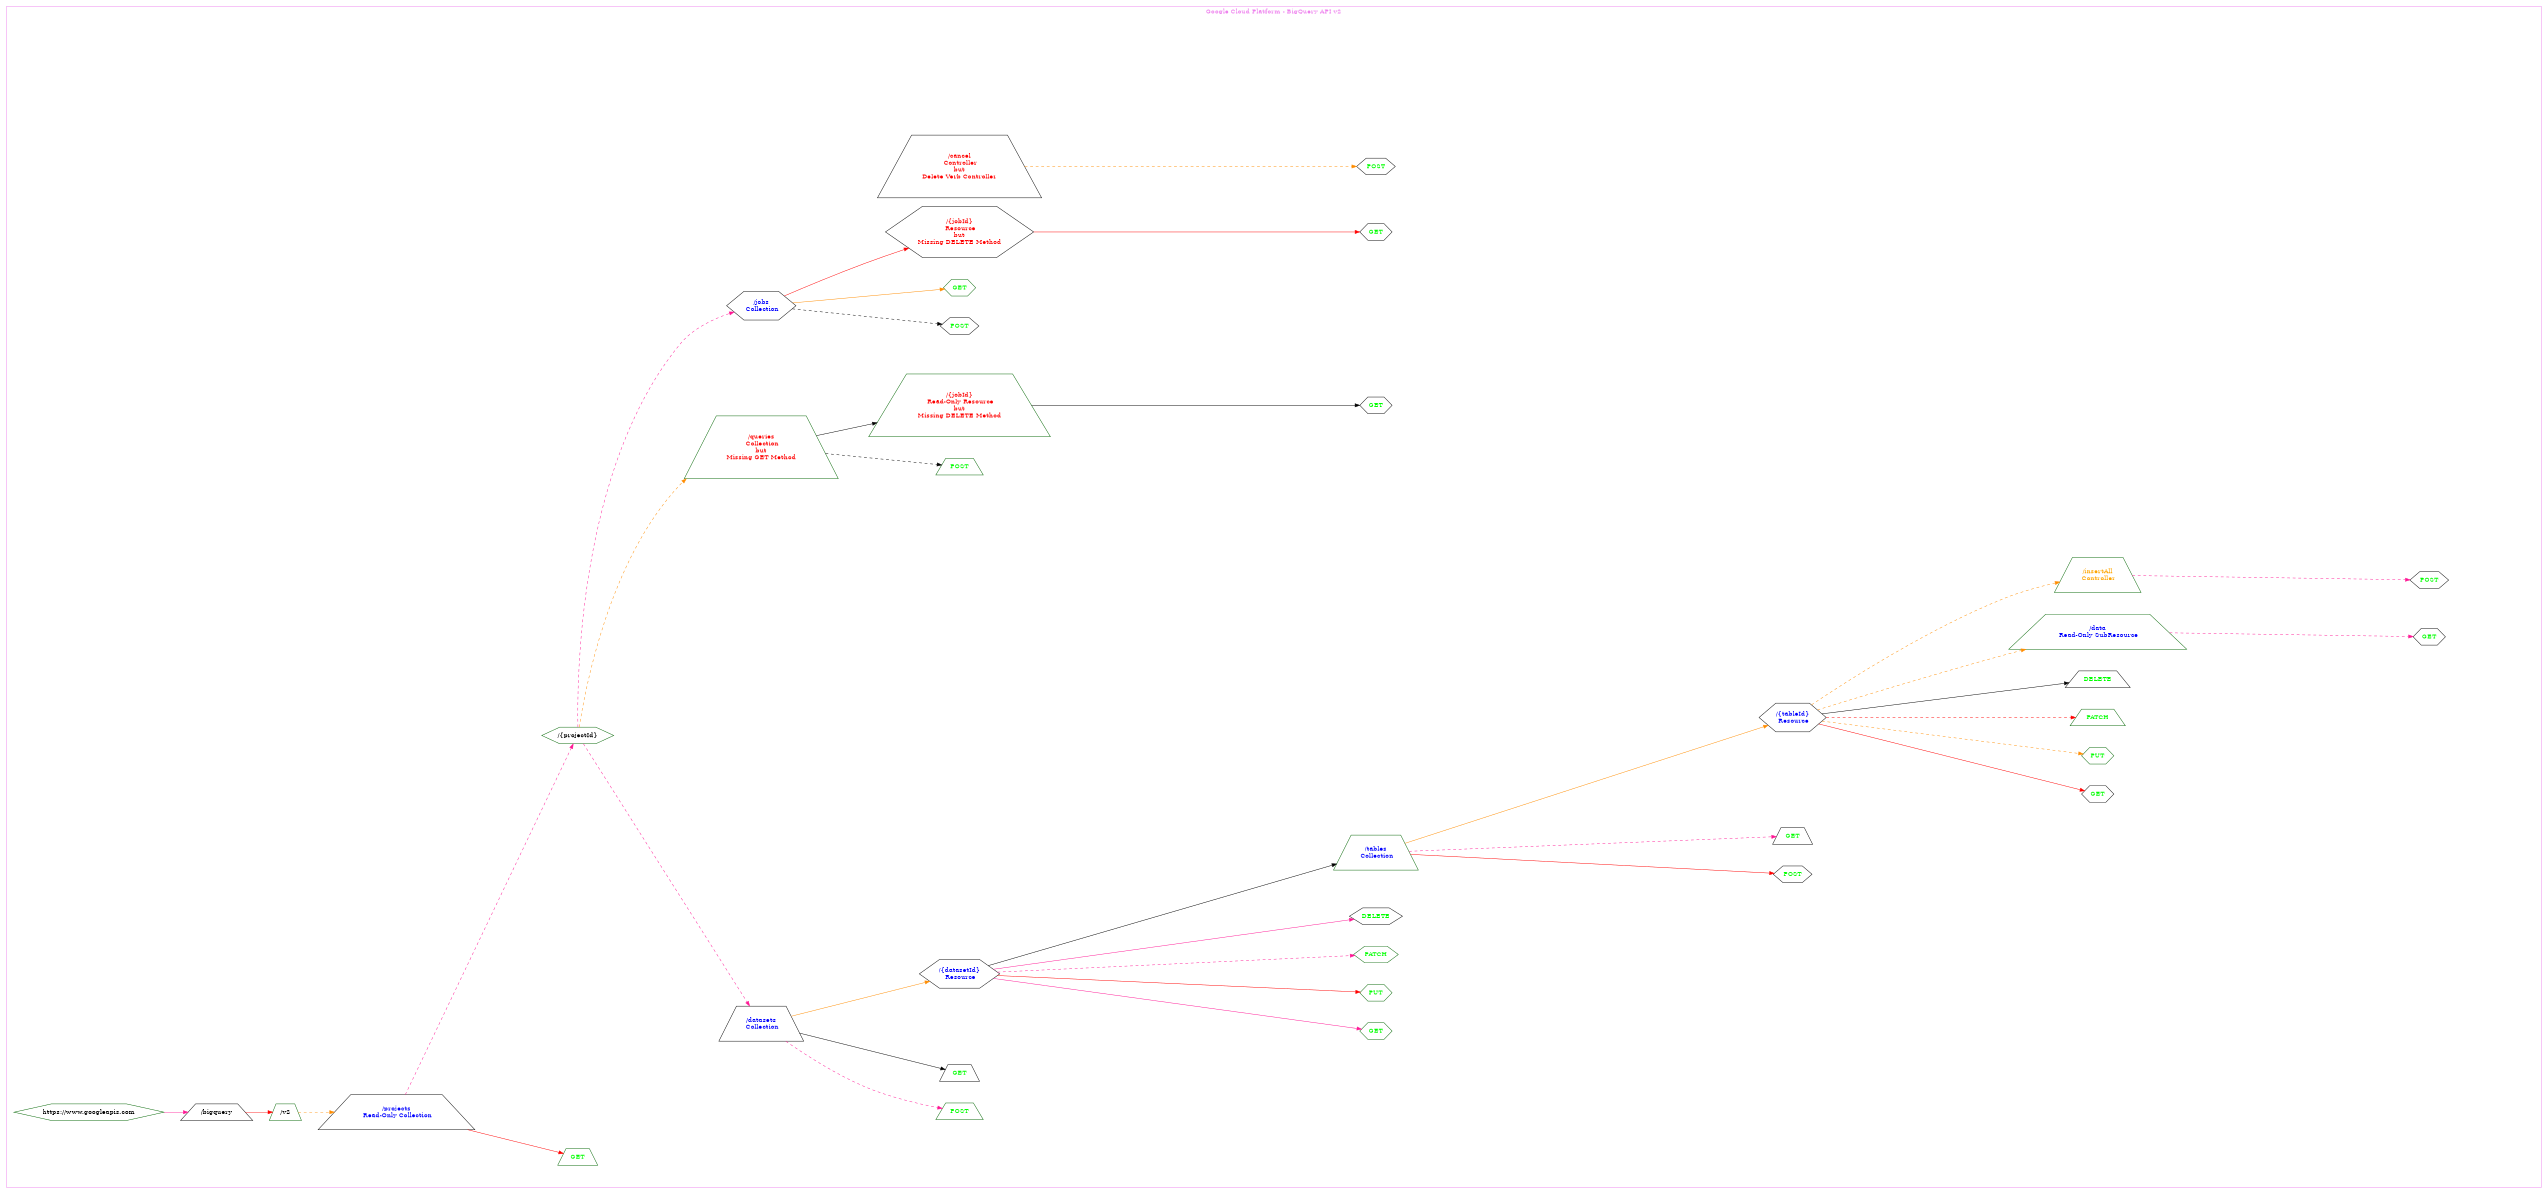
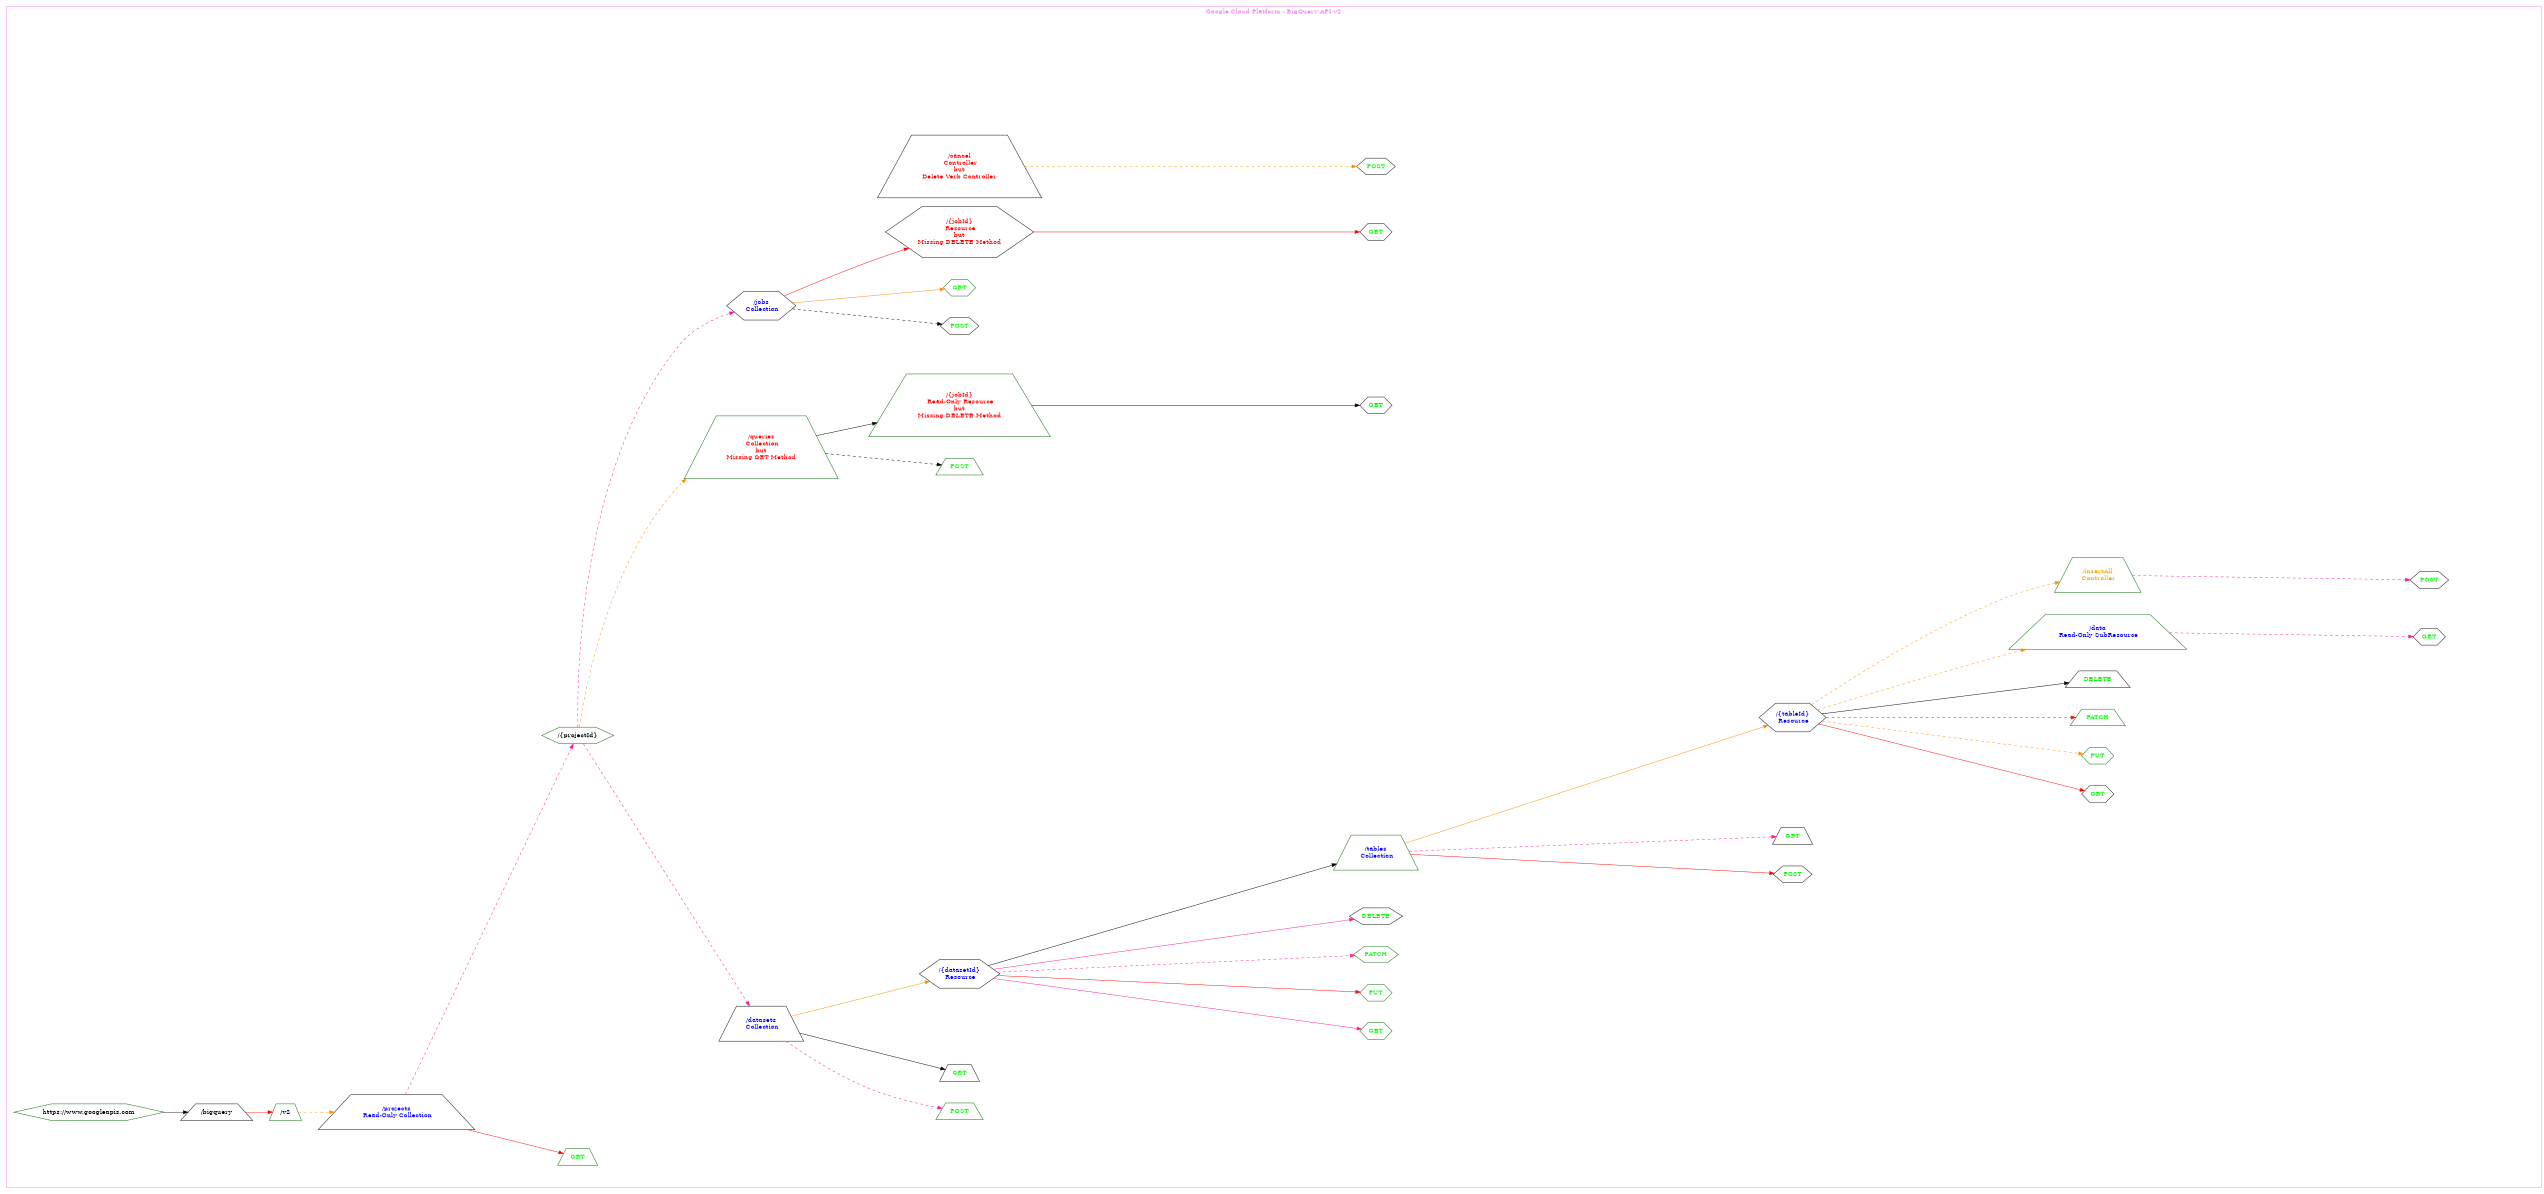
edge "https://www.googleapis.com" -> "/bigquery": color deeppink -> black
